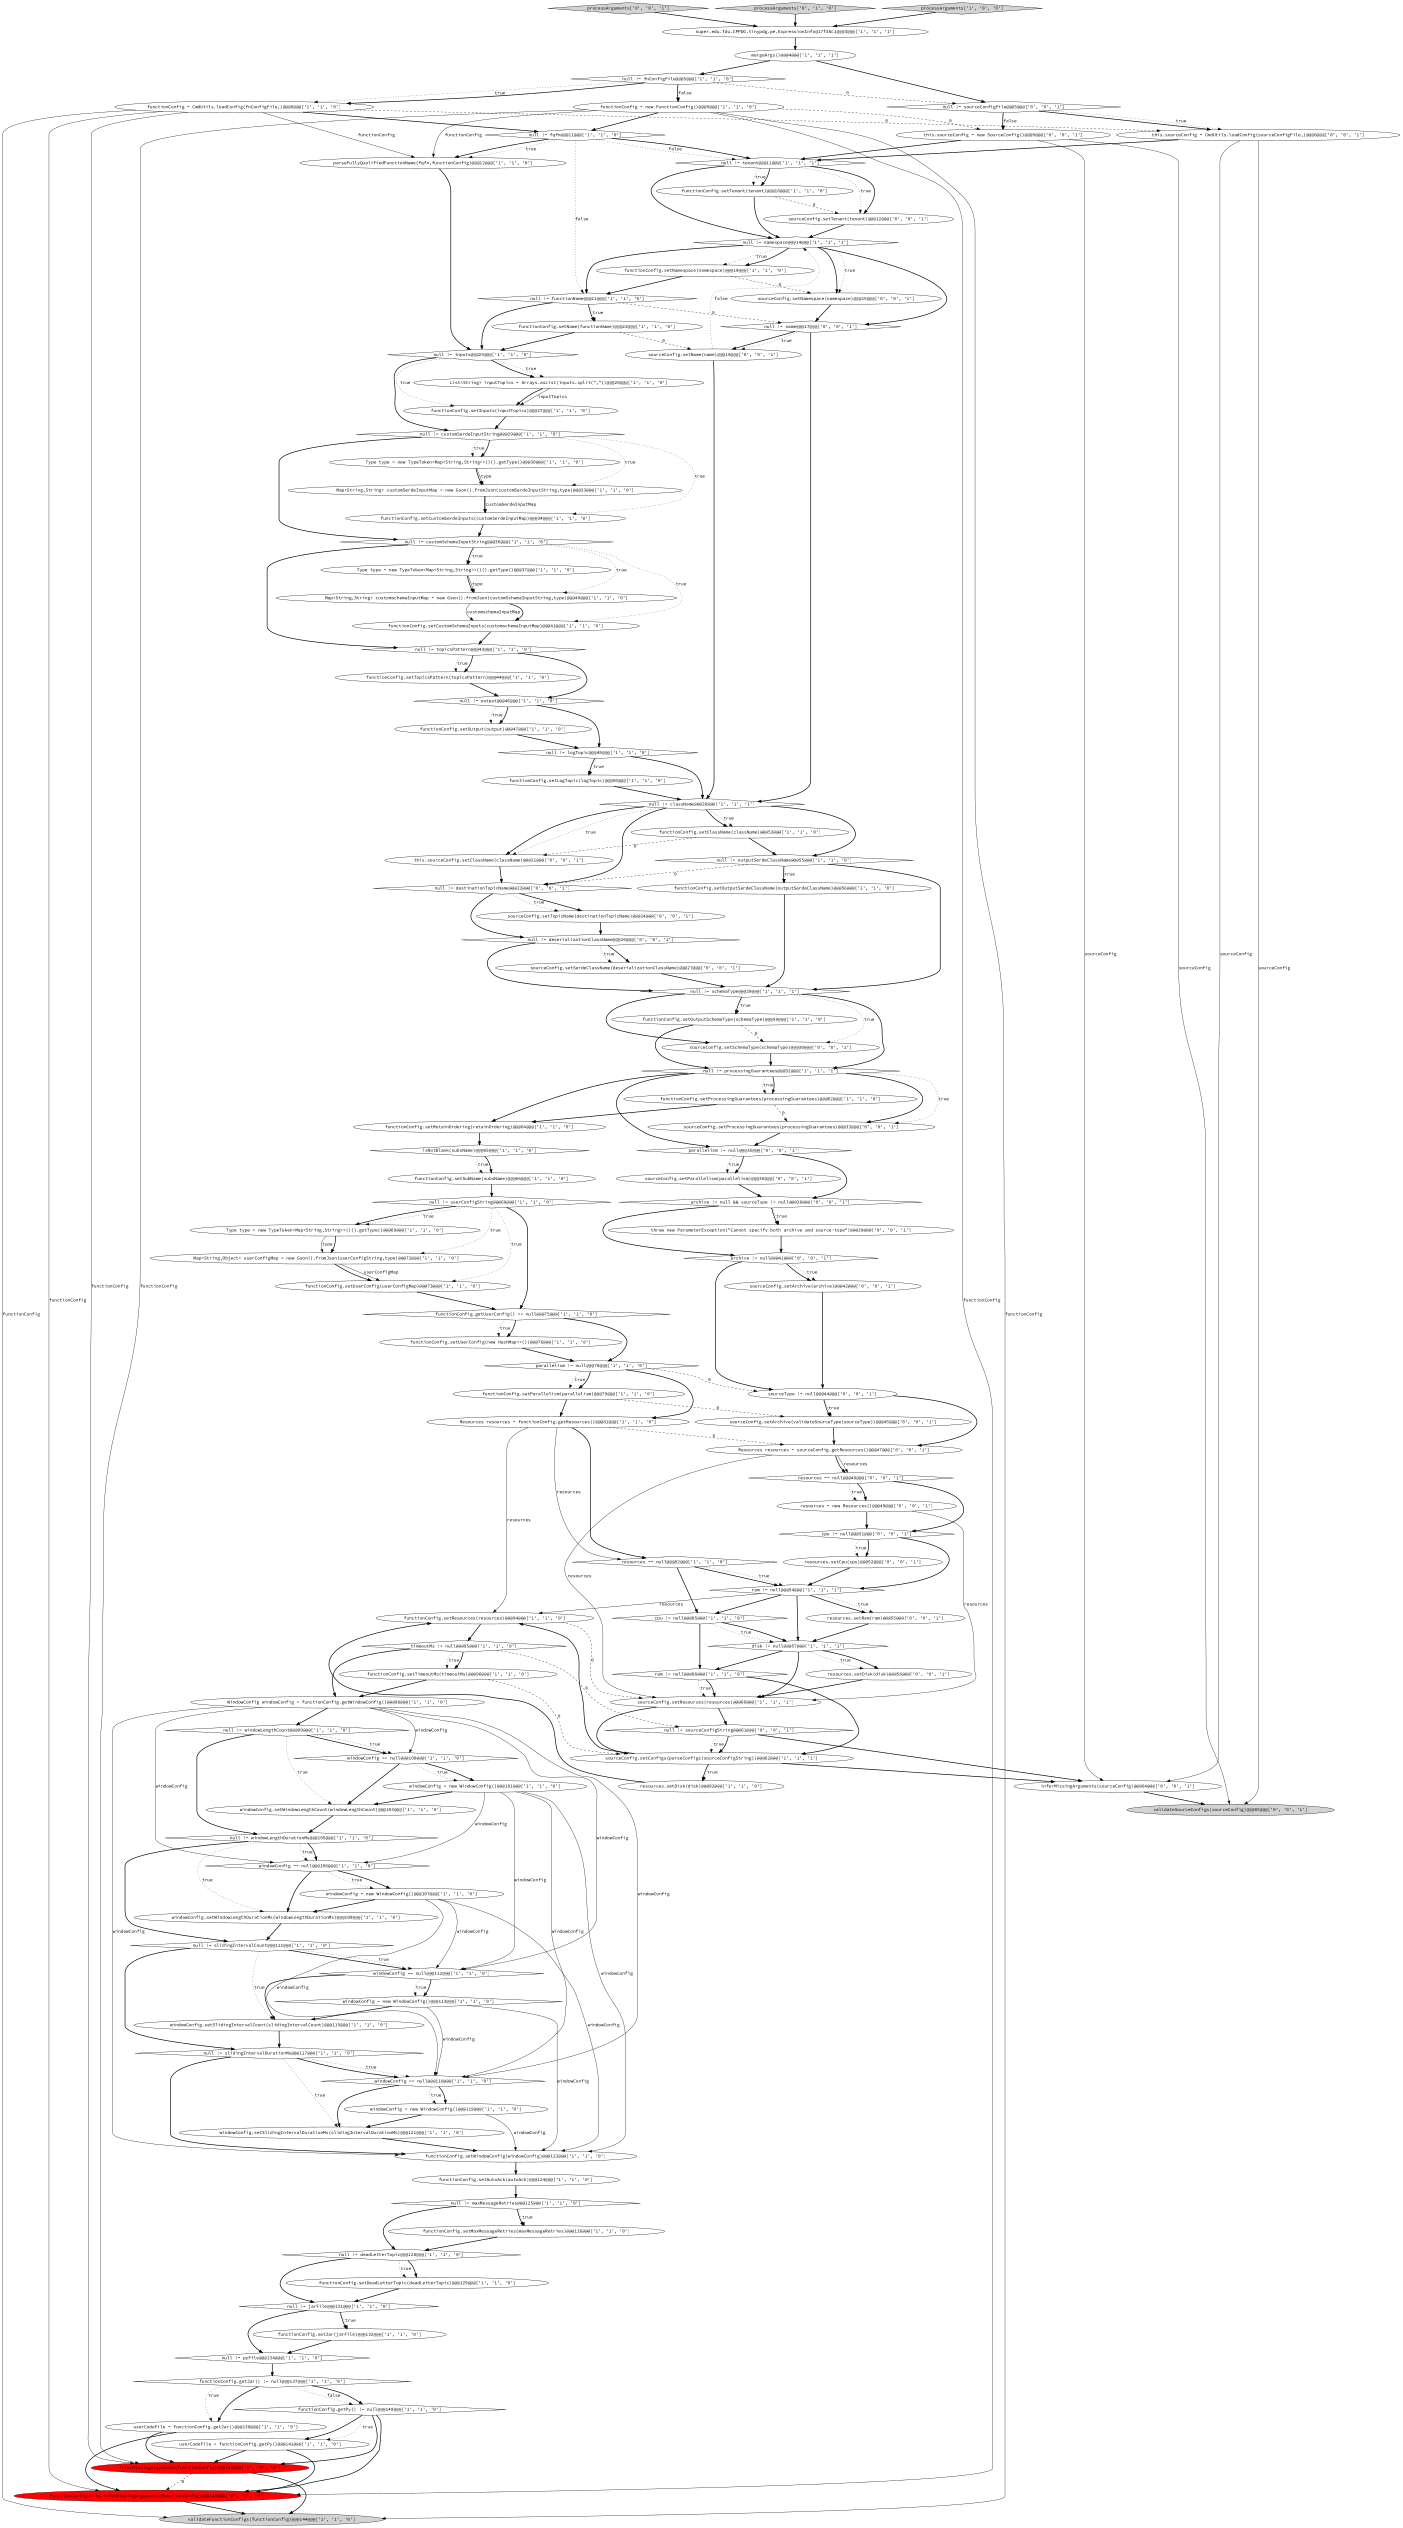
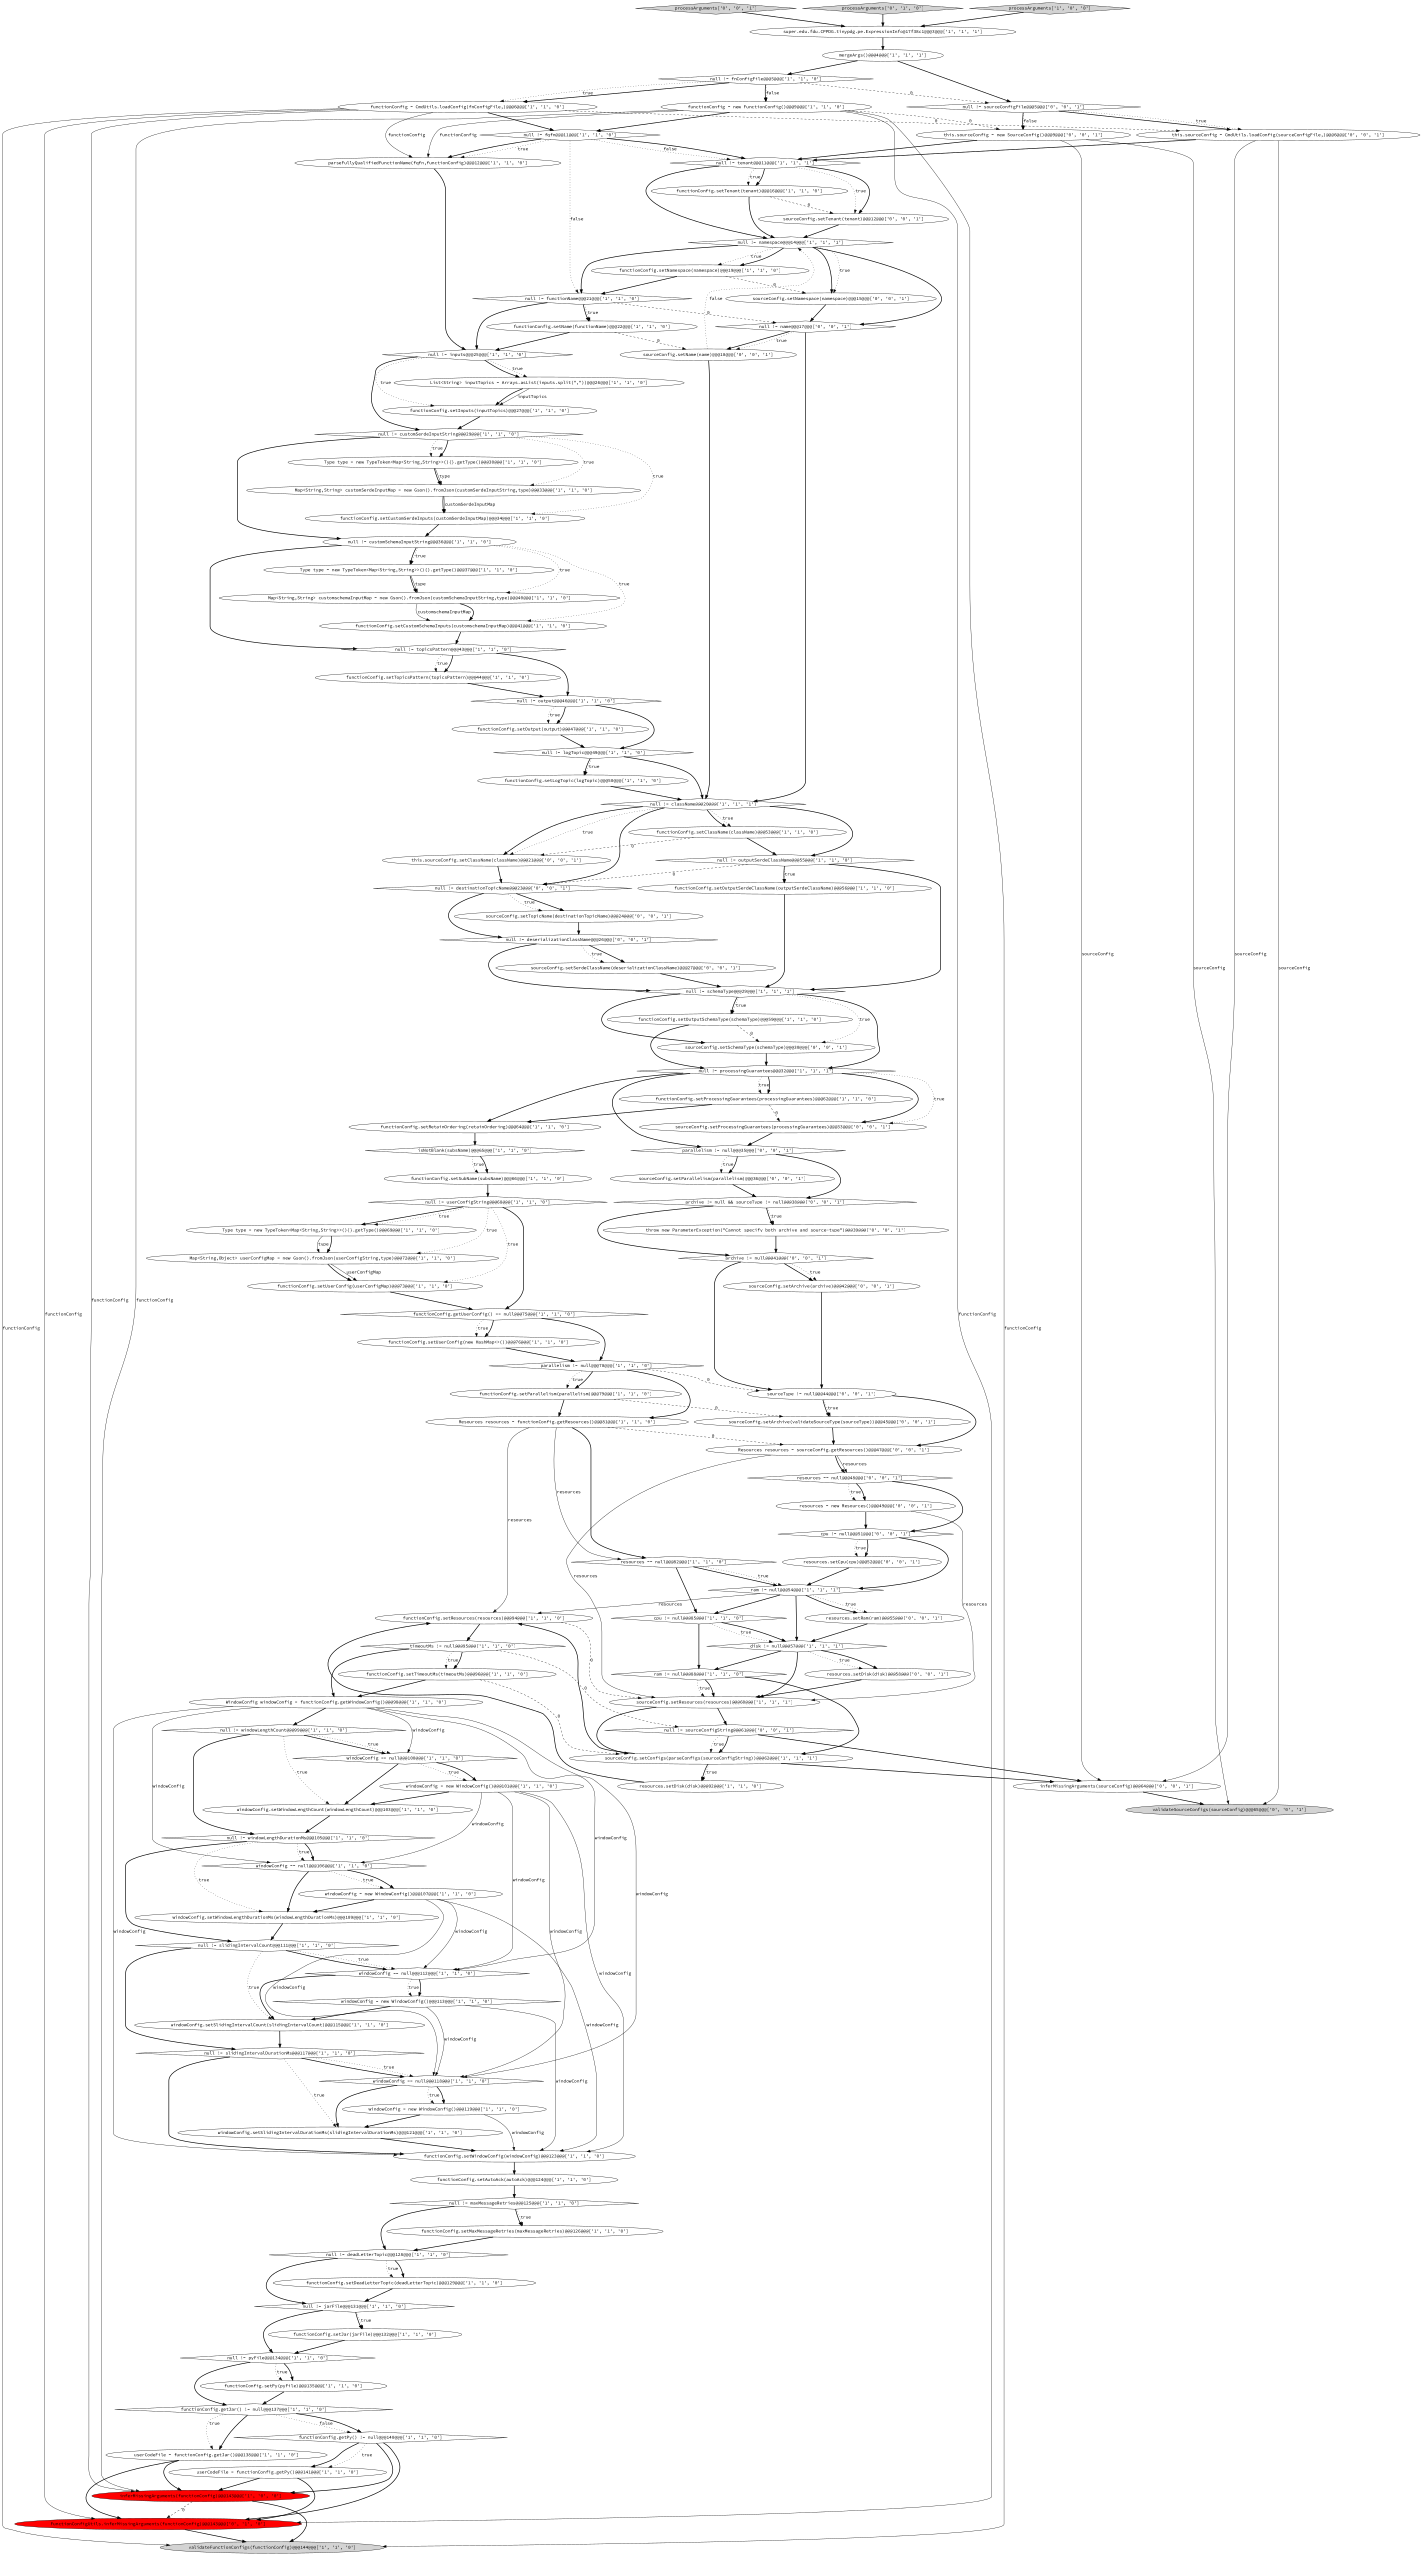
node "null != customSchemaInputString@@@36@@@['1', '1', '0']": shape diamond -> ellipse
node "functionConfig.setPy(pyFile)@@@135@@@['1', '1', '0']": added
